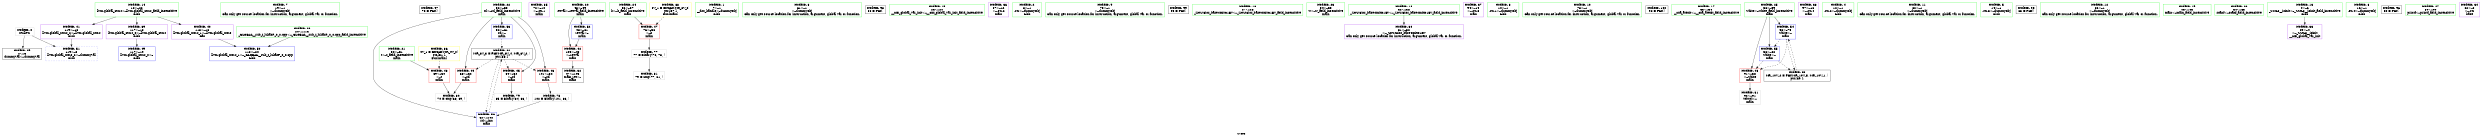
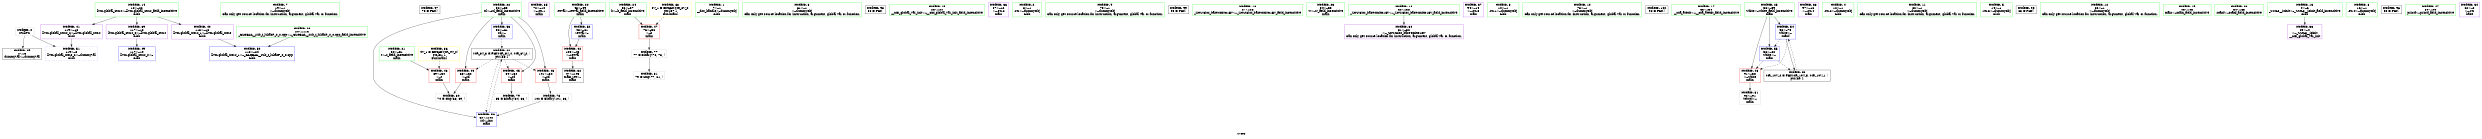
node "NodeID: 40": text "Can" -> "Glob"
node "NodeID: 54": text "main" -> "scanf"
edge "NodeID: 54" -> "NodeID: 83": style dashed -> solid
